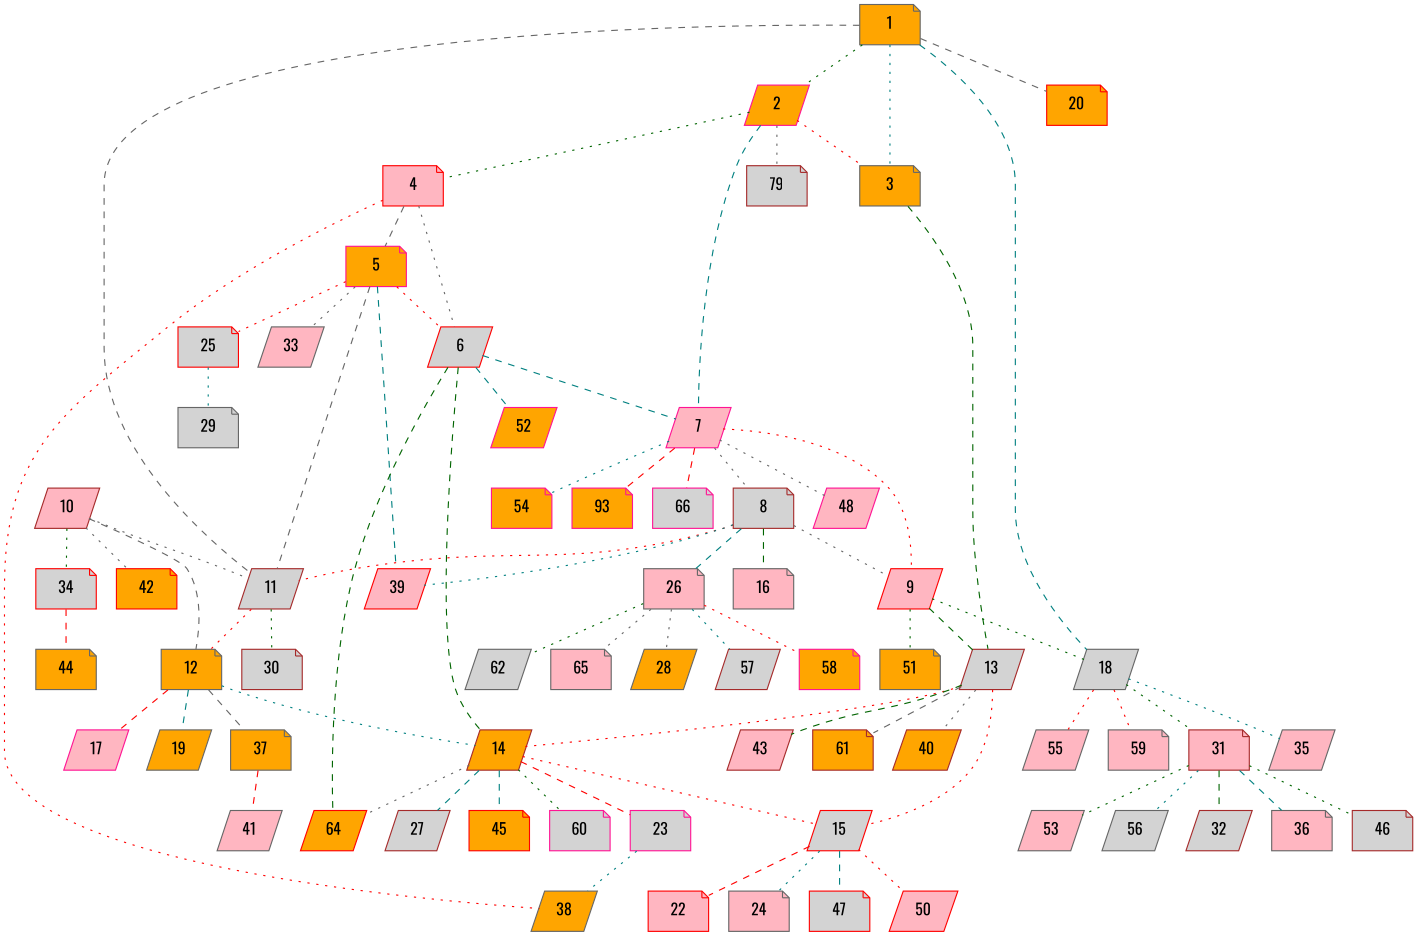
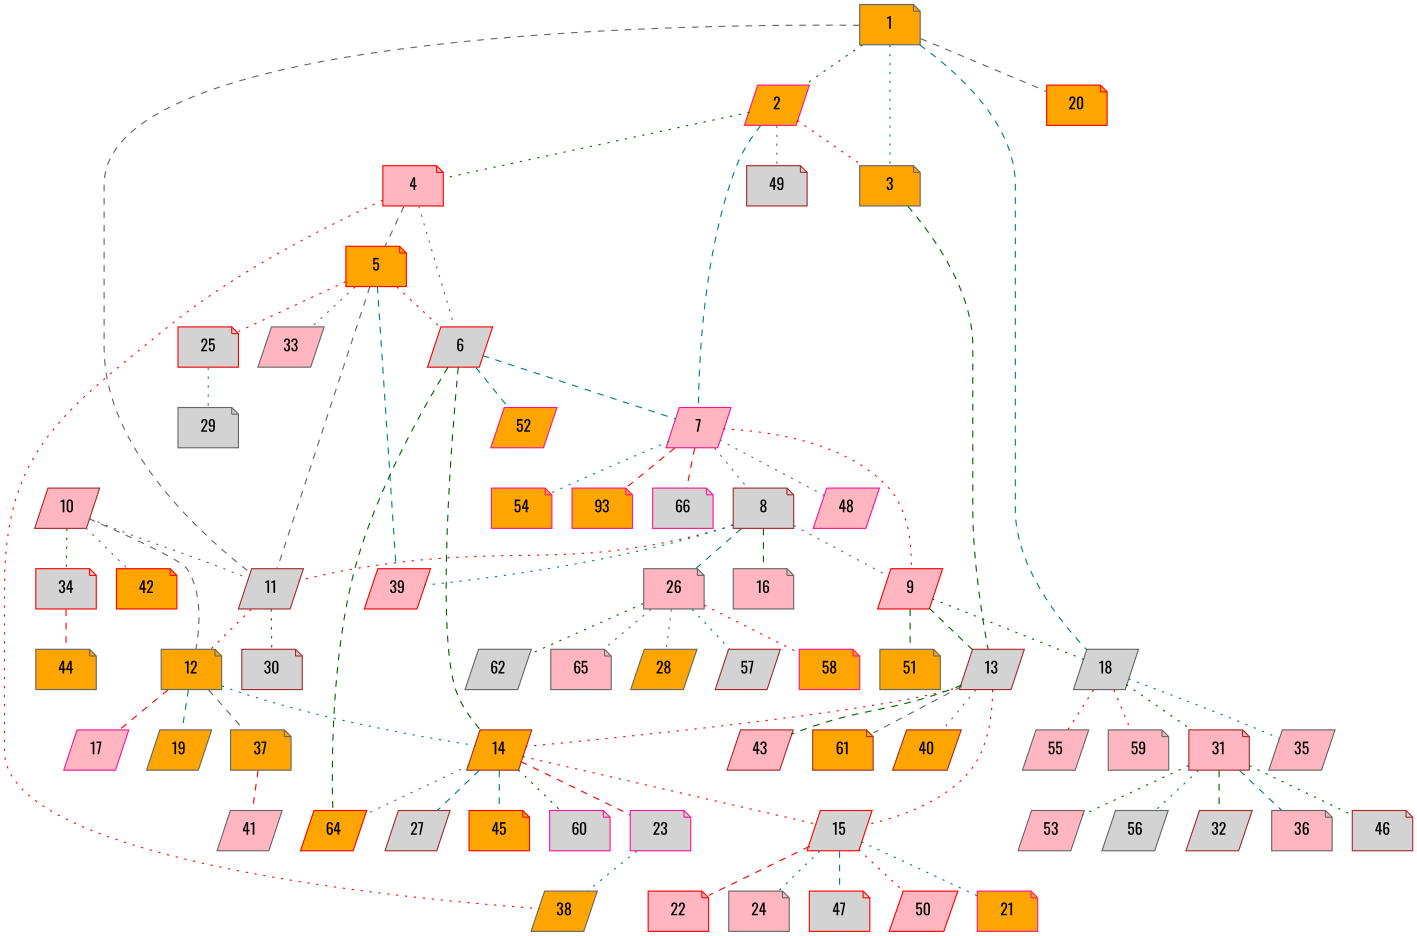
node "79": label "79" -> "49"
node "5": color deeppink -> red
edge "9" -- "51": style dotted -> dashed
node "21": added
